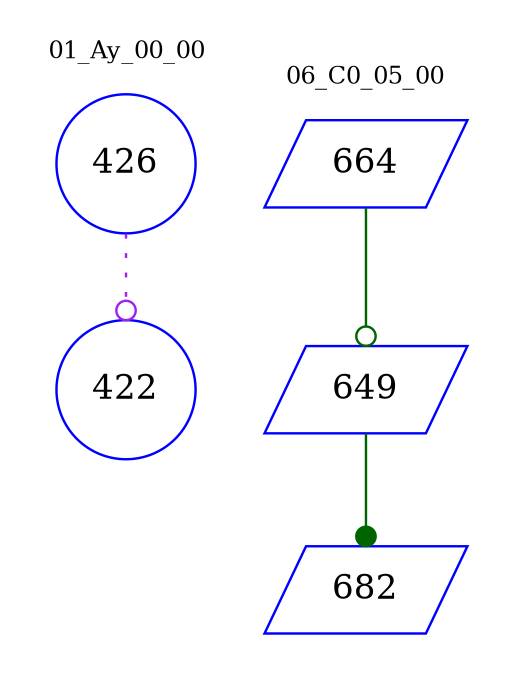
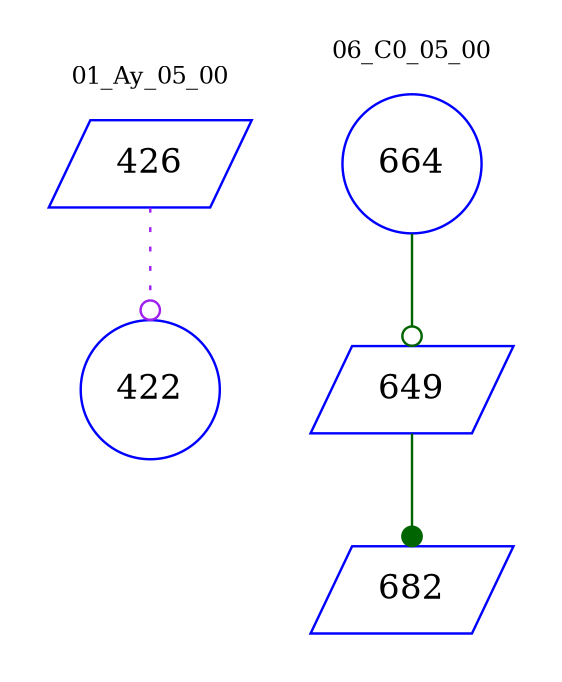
cluster "01_Ay_00_00": label "01_Ay_00_00" -> "01_Ay_05_00"
node "426": shape circle -> parallelogram
node "664": shape parallelogram -> circle
